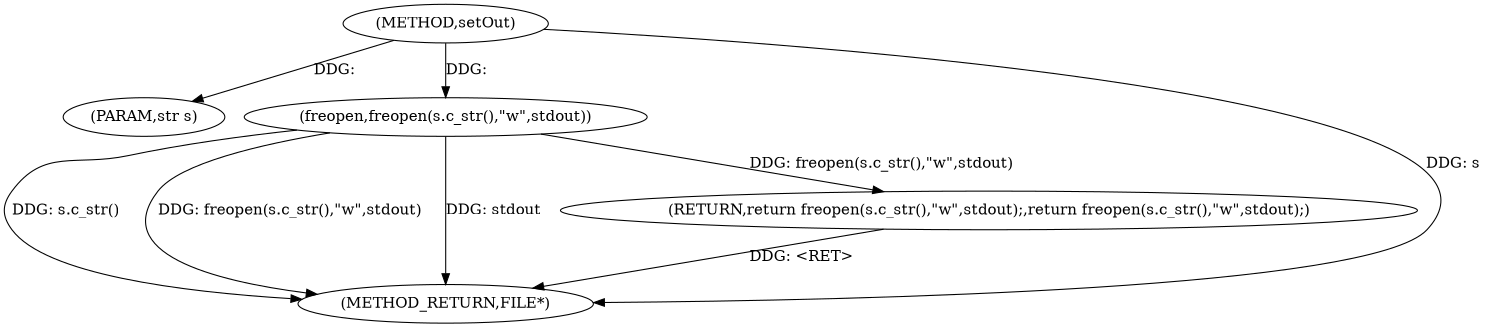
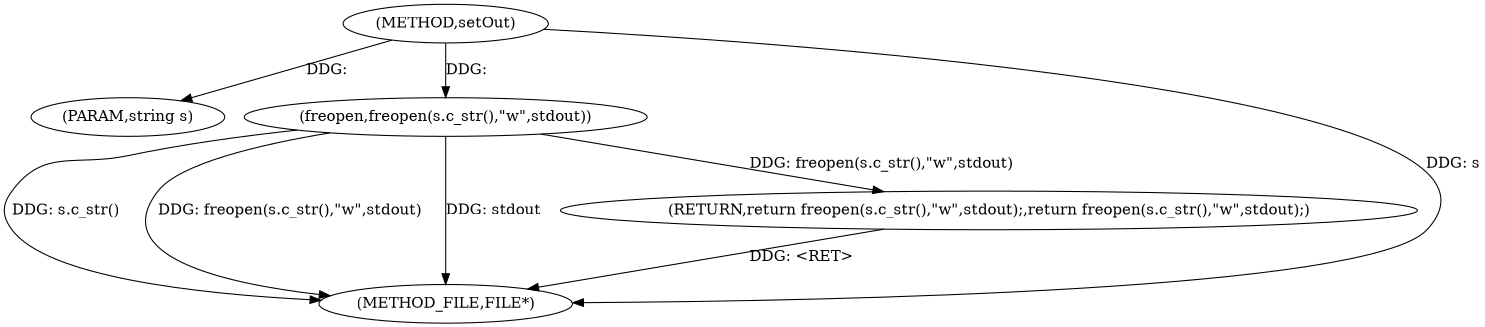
node "(PARAM,str s)": label "(PARAM,str s)" -> "(PARAM,string s)"
node "(METHOD_RETURN,FILE*)": label "(METHOD_RETURN,FILE*)" -> "(METHOD_FILE,FILE*)"
